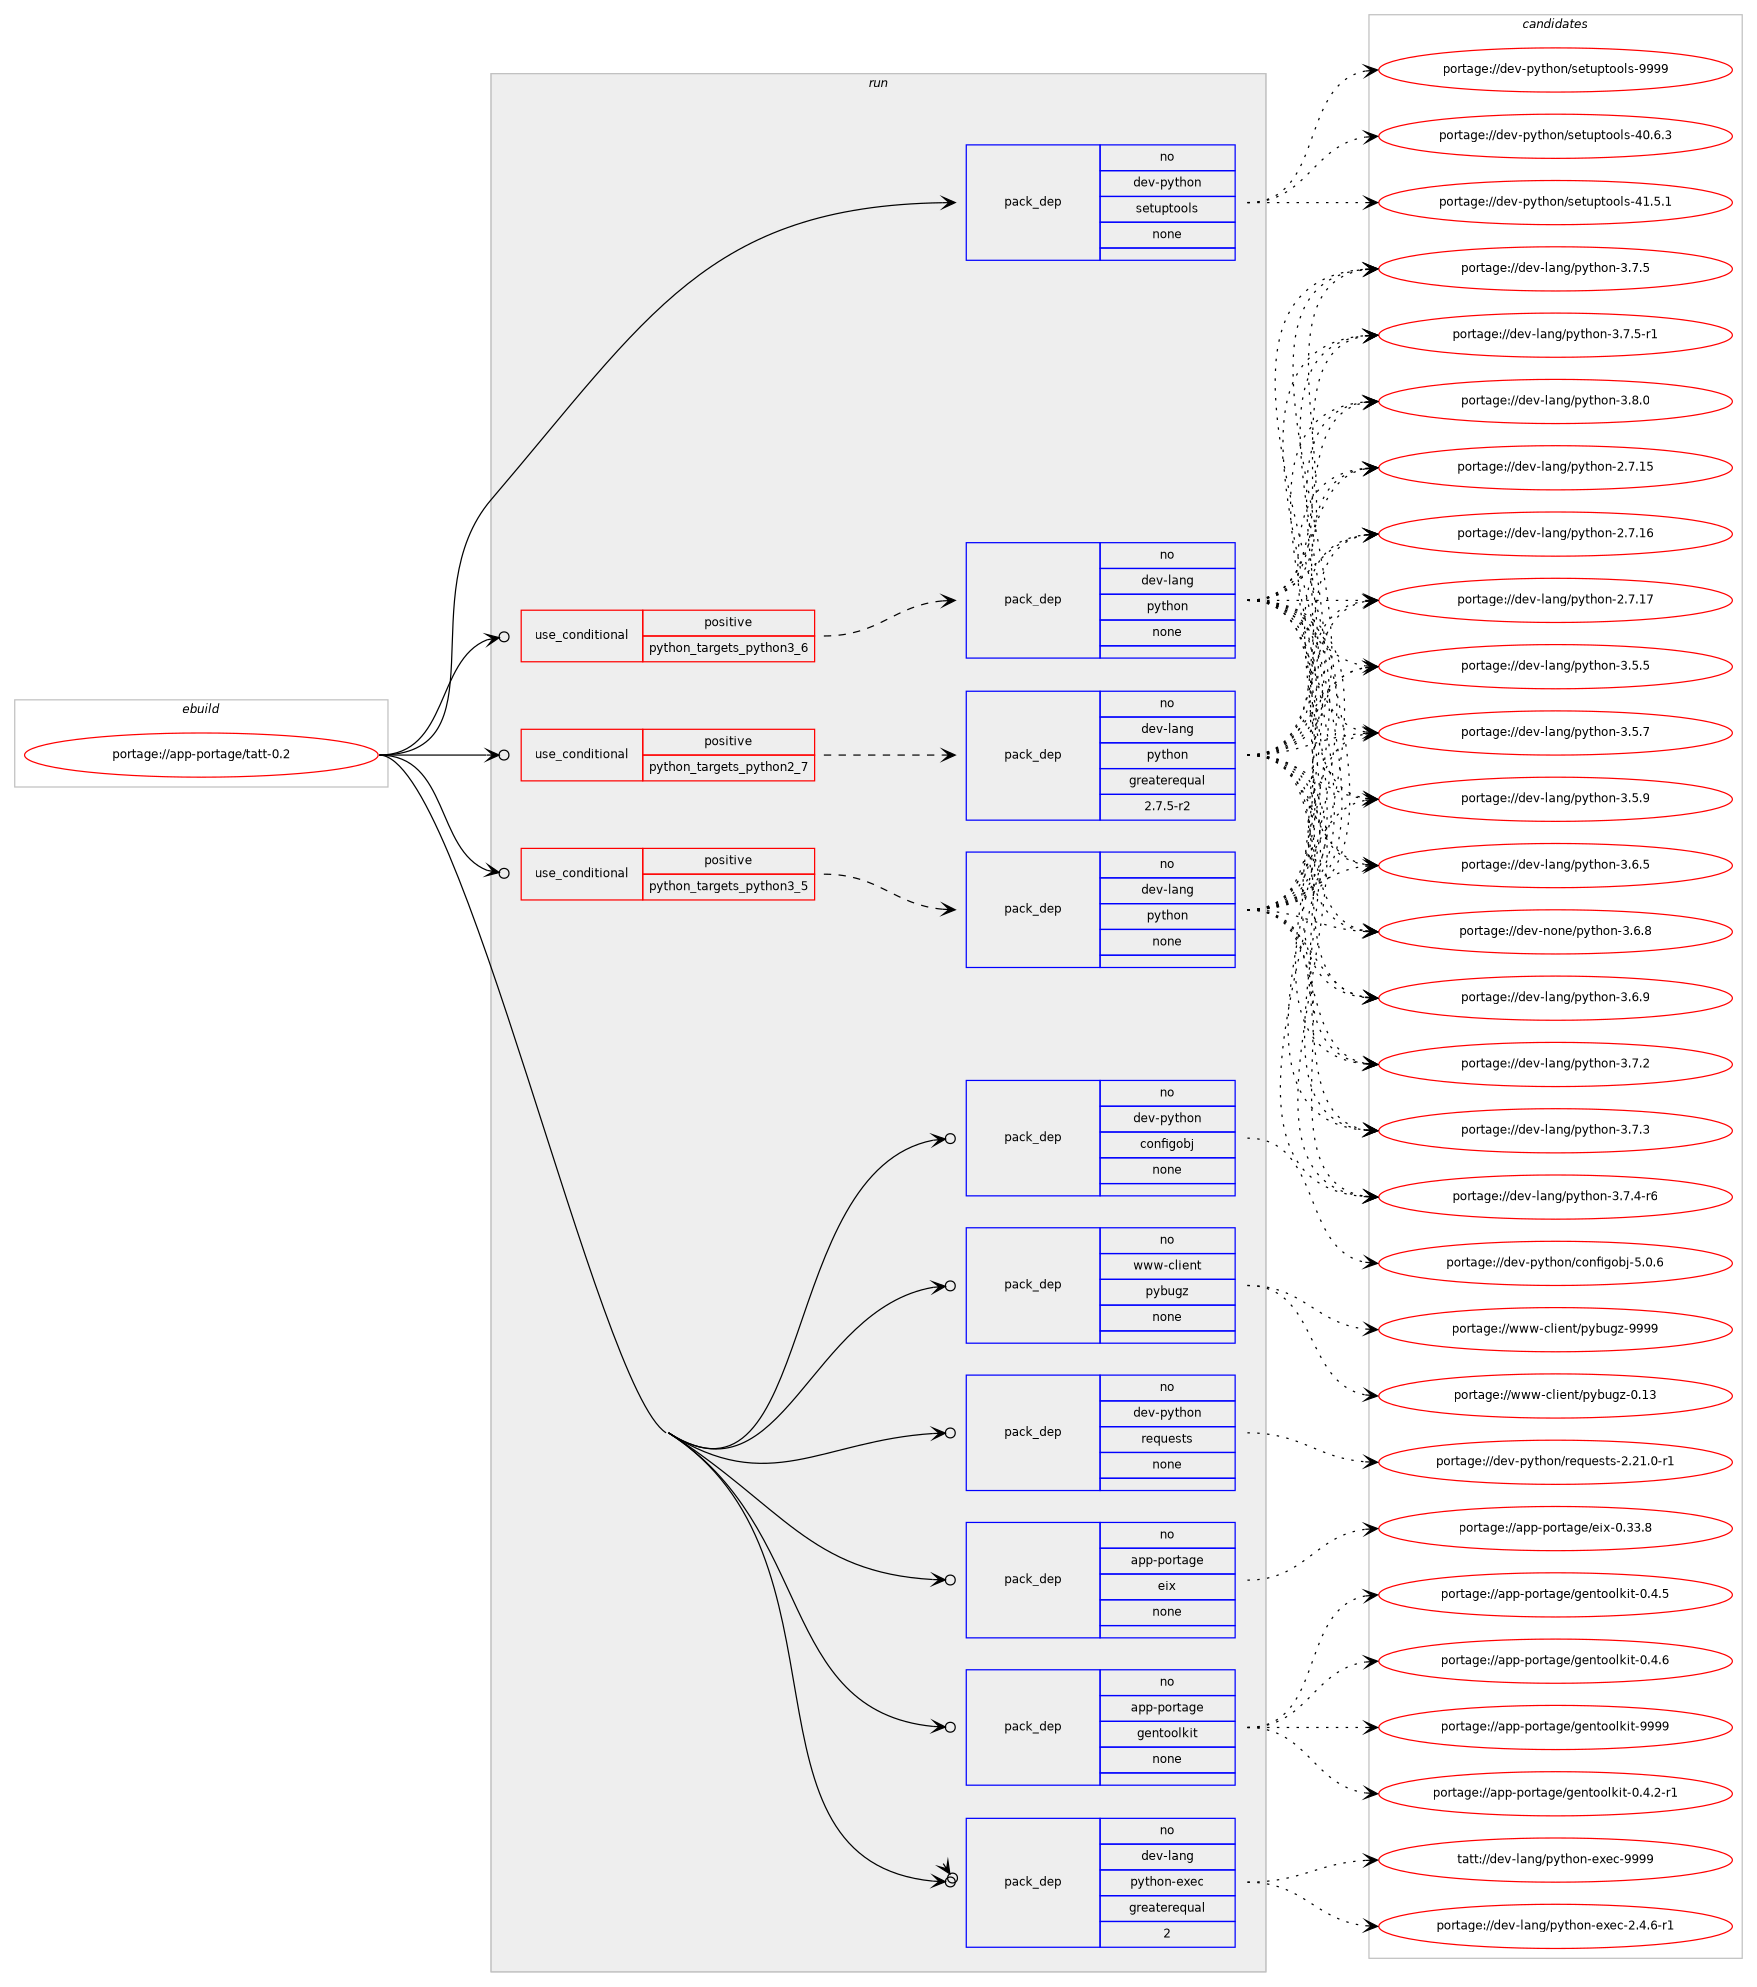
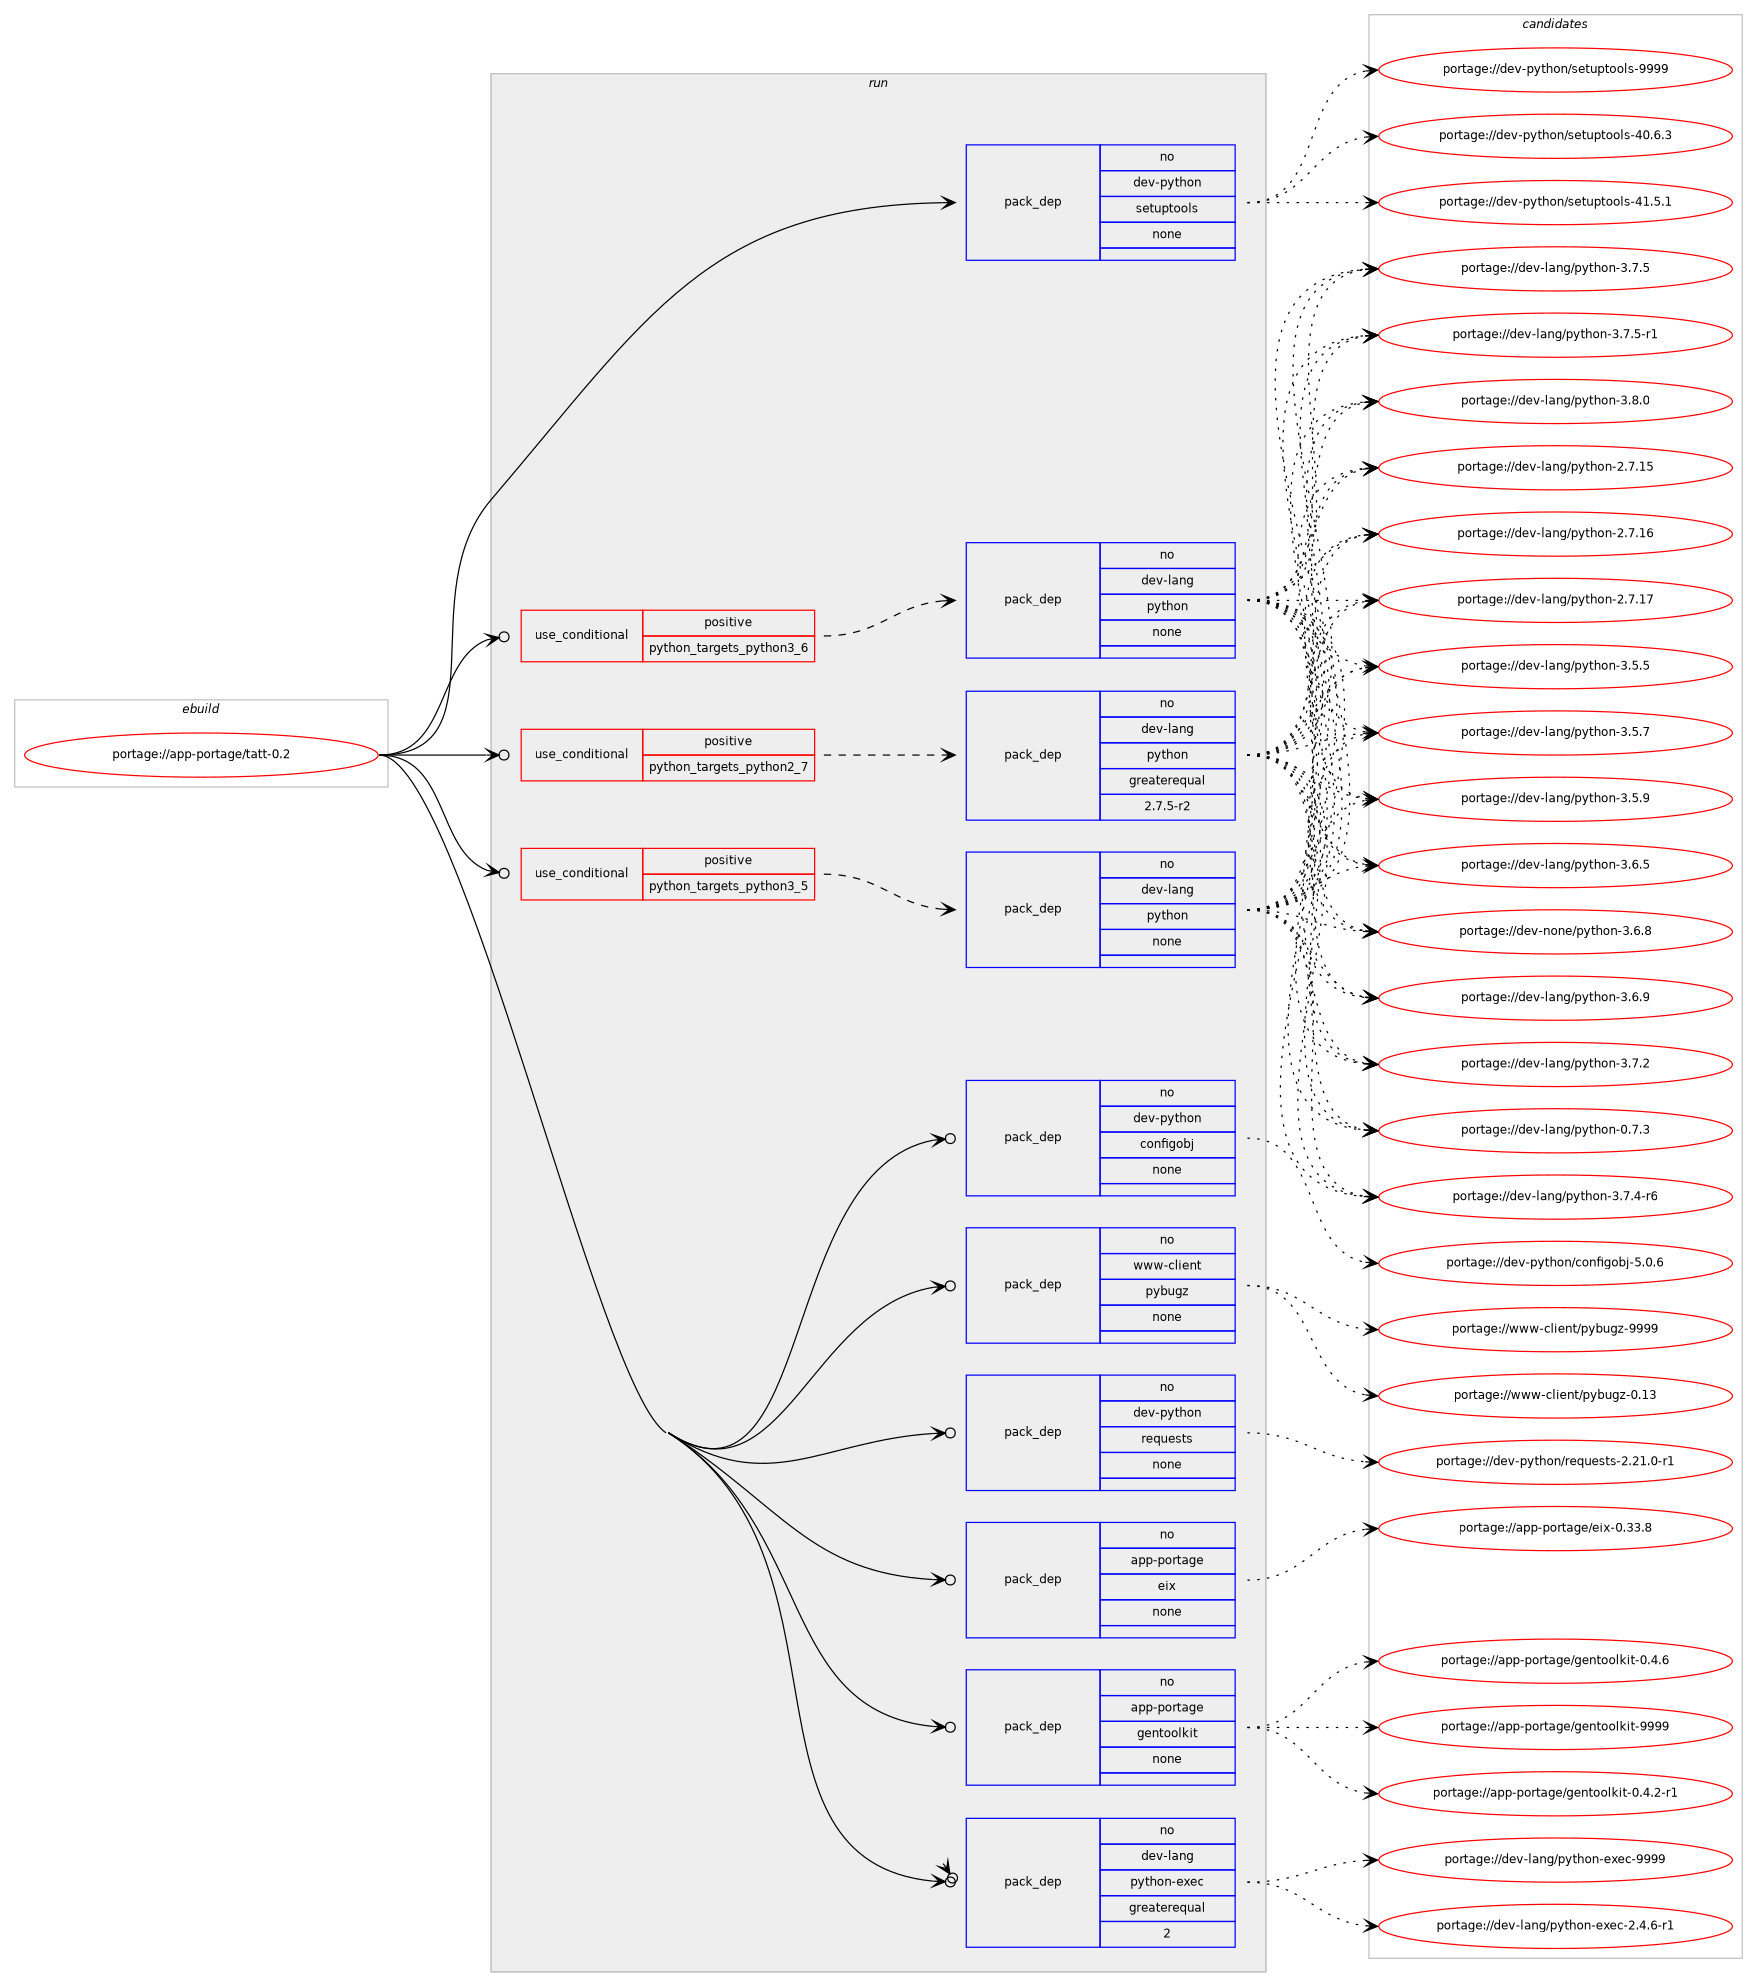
node "portage://dev-lang/python-3.7.3": label "portage://dev-lang/python-3.7.3" -> "portage://dev-lang/python-0.7.3"
node "portage://app-portage/gentoolkit-0.4.5": removed
node "tatt://dev-lang/python-exec-9999": label "tatt://dev-lang/python-exec-9999" -> "portage://dev-lang/python-exec-9999"
